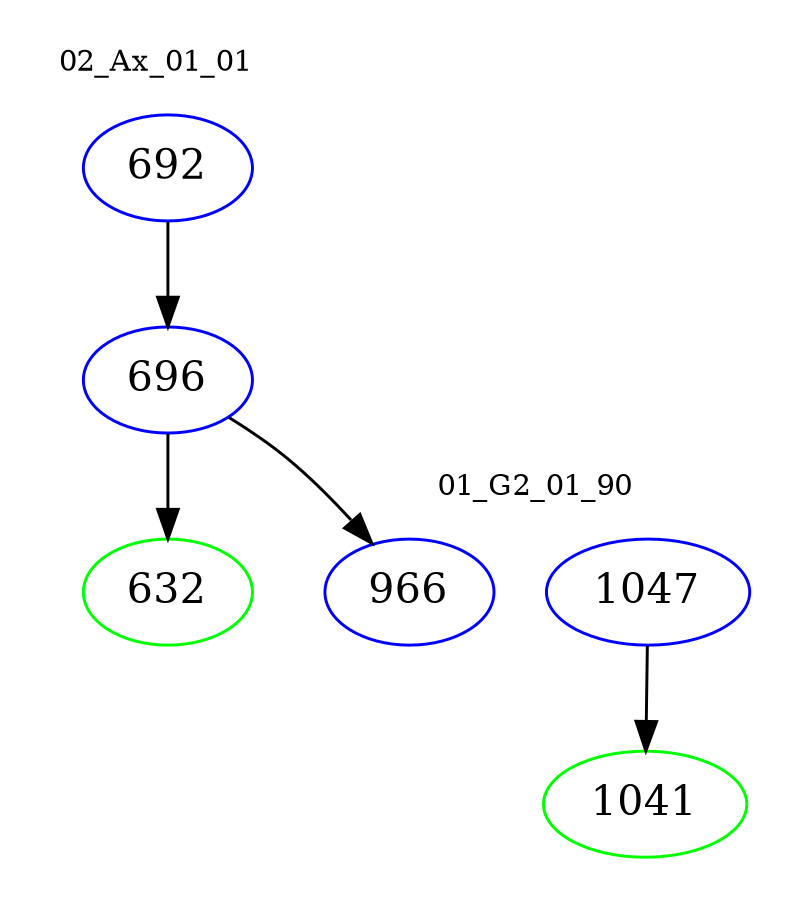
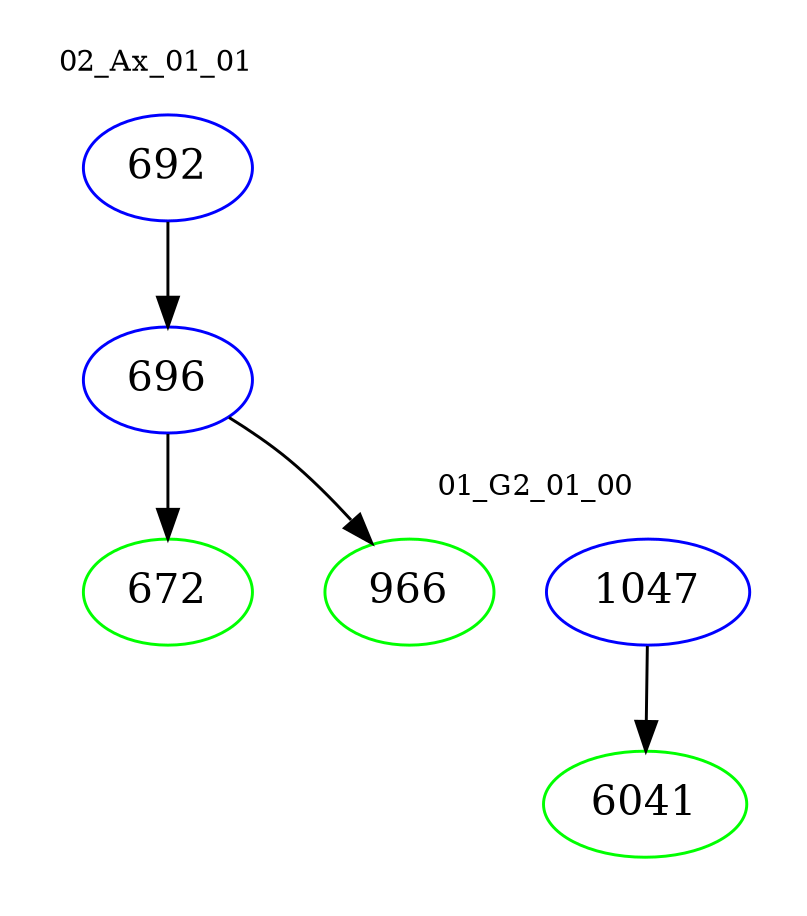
cluster "01_G2_01_90": label "01_G2_01_90" -> "01_G2_01_00"
node "632": label "632" -> "672"
node "966": color blue -> green
node "1041": label "1041" -> "6041"
